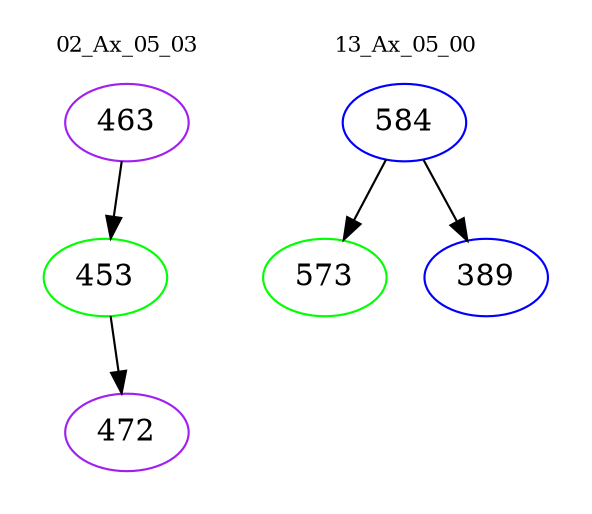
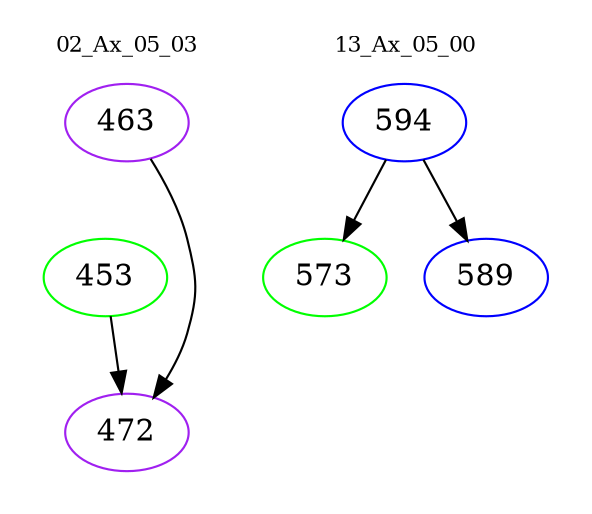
node "584": label "584" -> "594"
edge "463" -> "453": now "463" -> "472"
node "389": label "389" -> "589"
